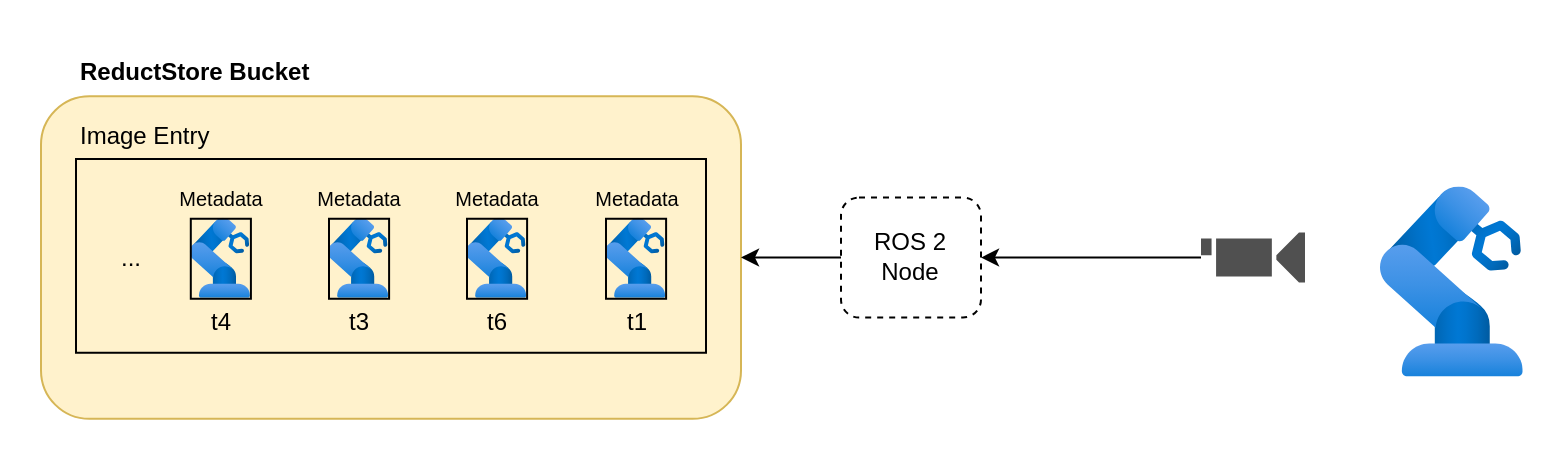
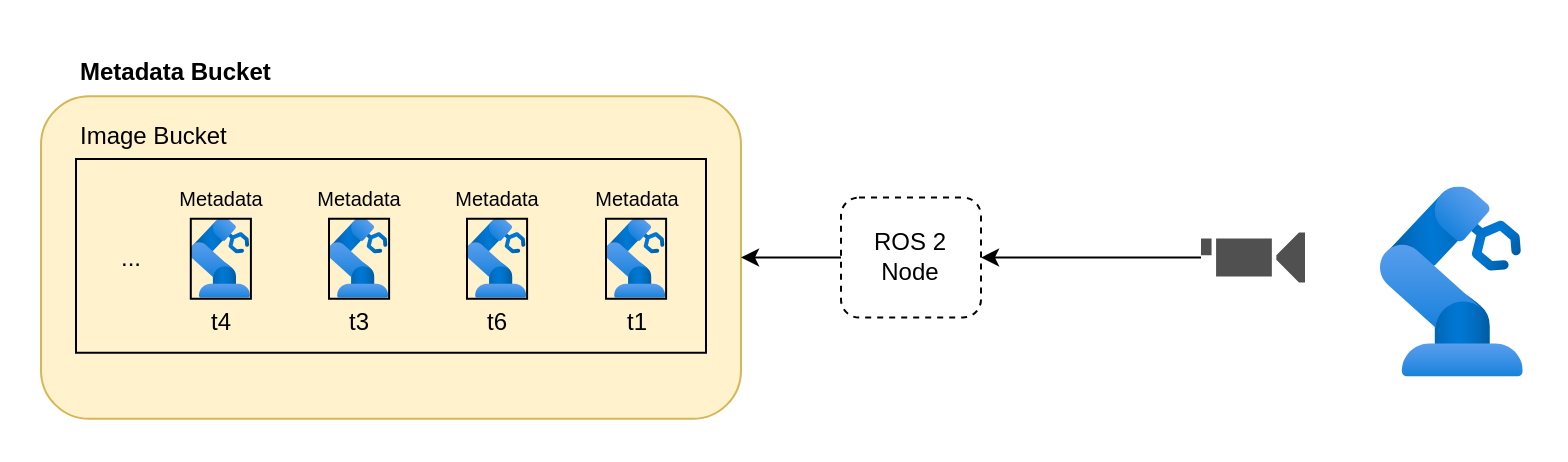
node "ReductStore Bucket": label "ReductStore Bucket" -> "Metadata Bucket"
node "Image Entry": label "Image Entry" -> "Image Bucket"
